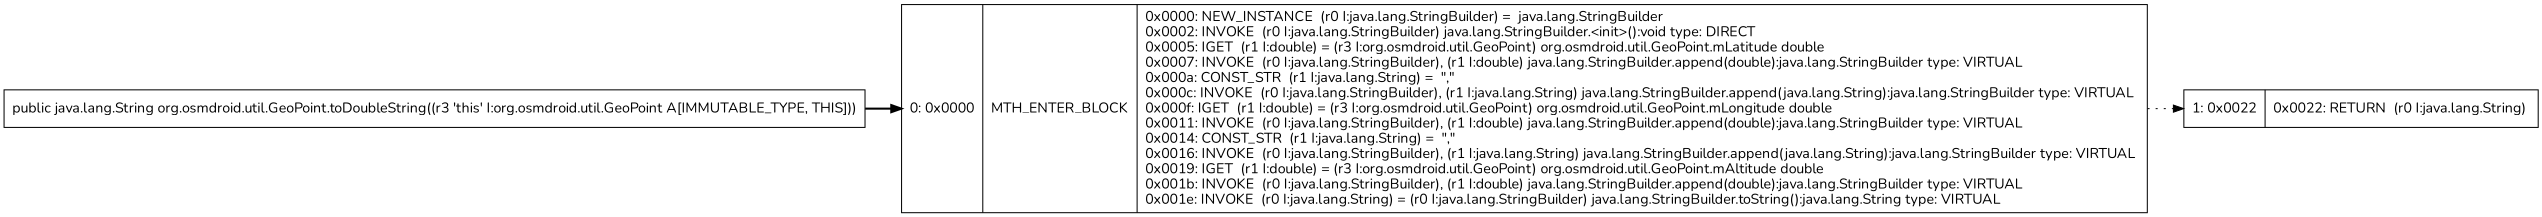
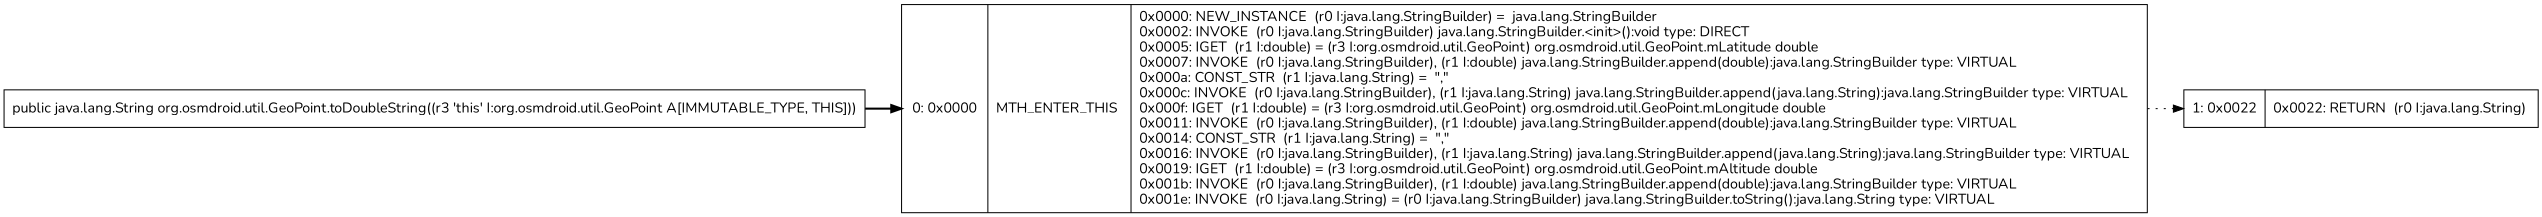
node "0: 0x0000": text "MTH_ENTER_BLOCK" -> "MTH_ENTER_THIS"
